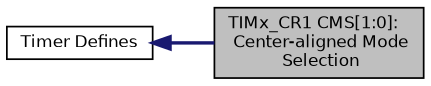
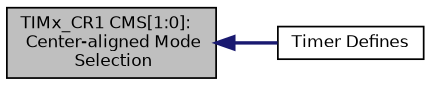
edge "TIMx_CR1 CMS[1:0]: Center-aligned Mode Selection" -> "Timer Defines": reversed
